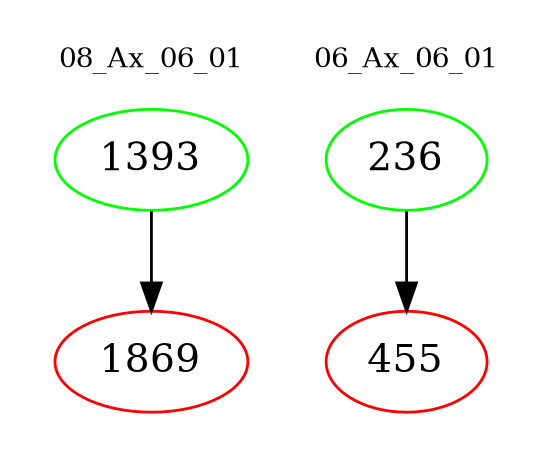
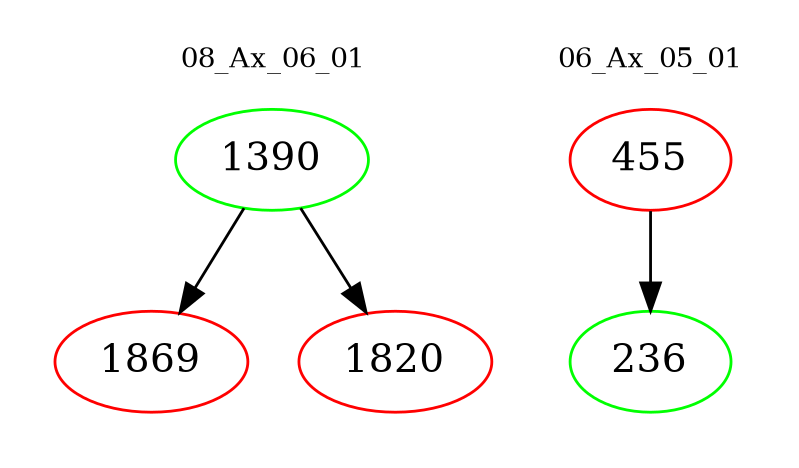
cluster "06_Ax_06_01": label "06_Ax_06_01" -> "06_Ax_05_01"
node "1393": label "1393" -> "1390"
edge "236" -> "455": reversed
node "1820": added
